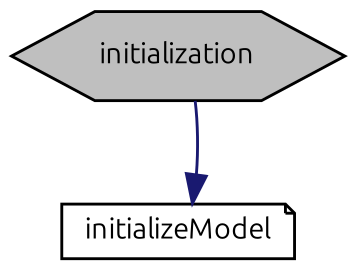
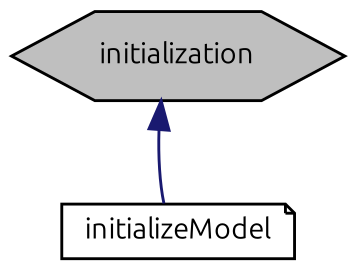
edge "initialization" -> "initializeModel": reversed
